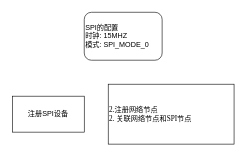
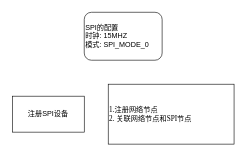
node "2.注册网络节点 2. 关联网络节点和SPI节点": label "2.注册网络节点 2. 关联网络节点和SPI节点" -> "1.注册网络节点 2. 关联网络节点和SPI节点"
